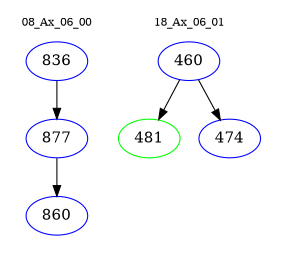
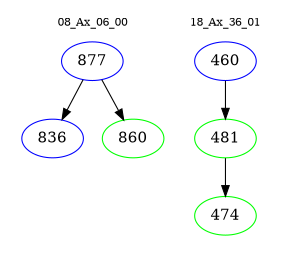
cluster "18_Ax_06_01": label "18_Ax_06_01" -> "18_Ax_36_01"
edge "836" -> "877": reversed
edge "460" -> "474": now "481" -> "474"
node "474": color blue -> green
node "860": color blue -> green
